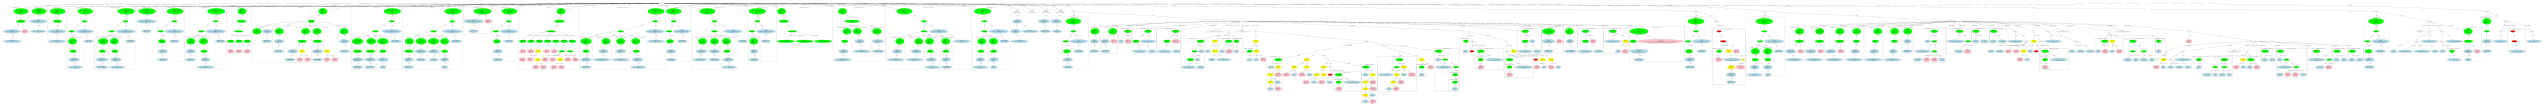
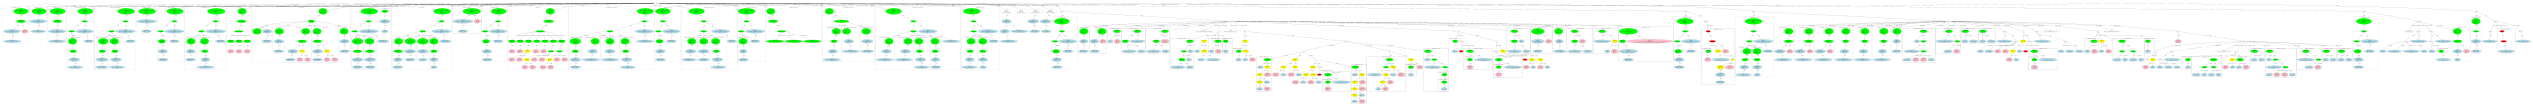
node "Decl name: cx quals: ['const'] storage: [] funcspec: []": removed
